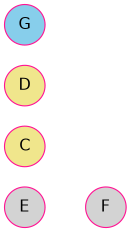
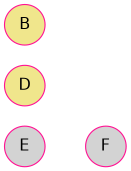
node "G": removed
node "B": added
node "C": removed
